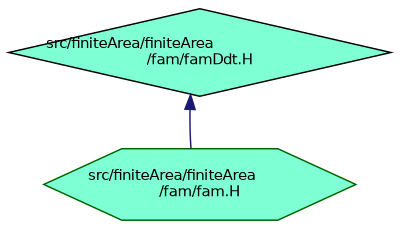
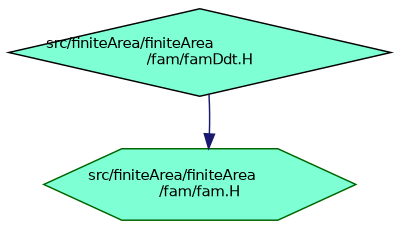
edge "src/finiteArea/finiteArea /fam/fam.H" -> "src/finiteArea/finiteArea /fam/famDdt.H": reversed
